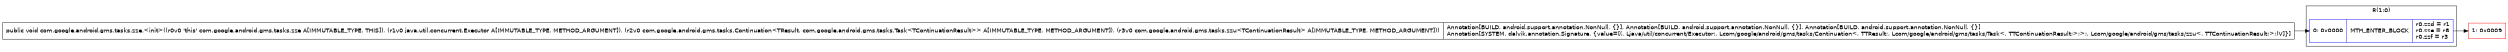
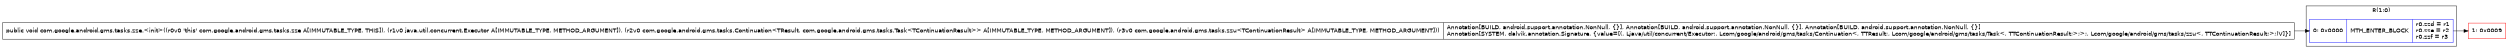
node "0: 0x0000": text "r0.zze = r8" -> "r0.zze = r2"
